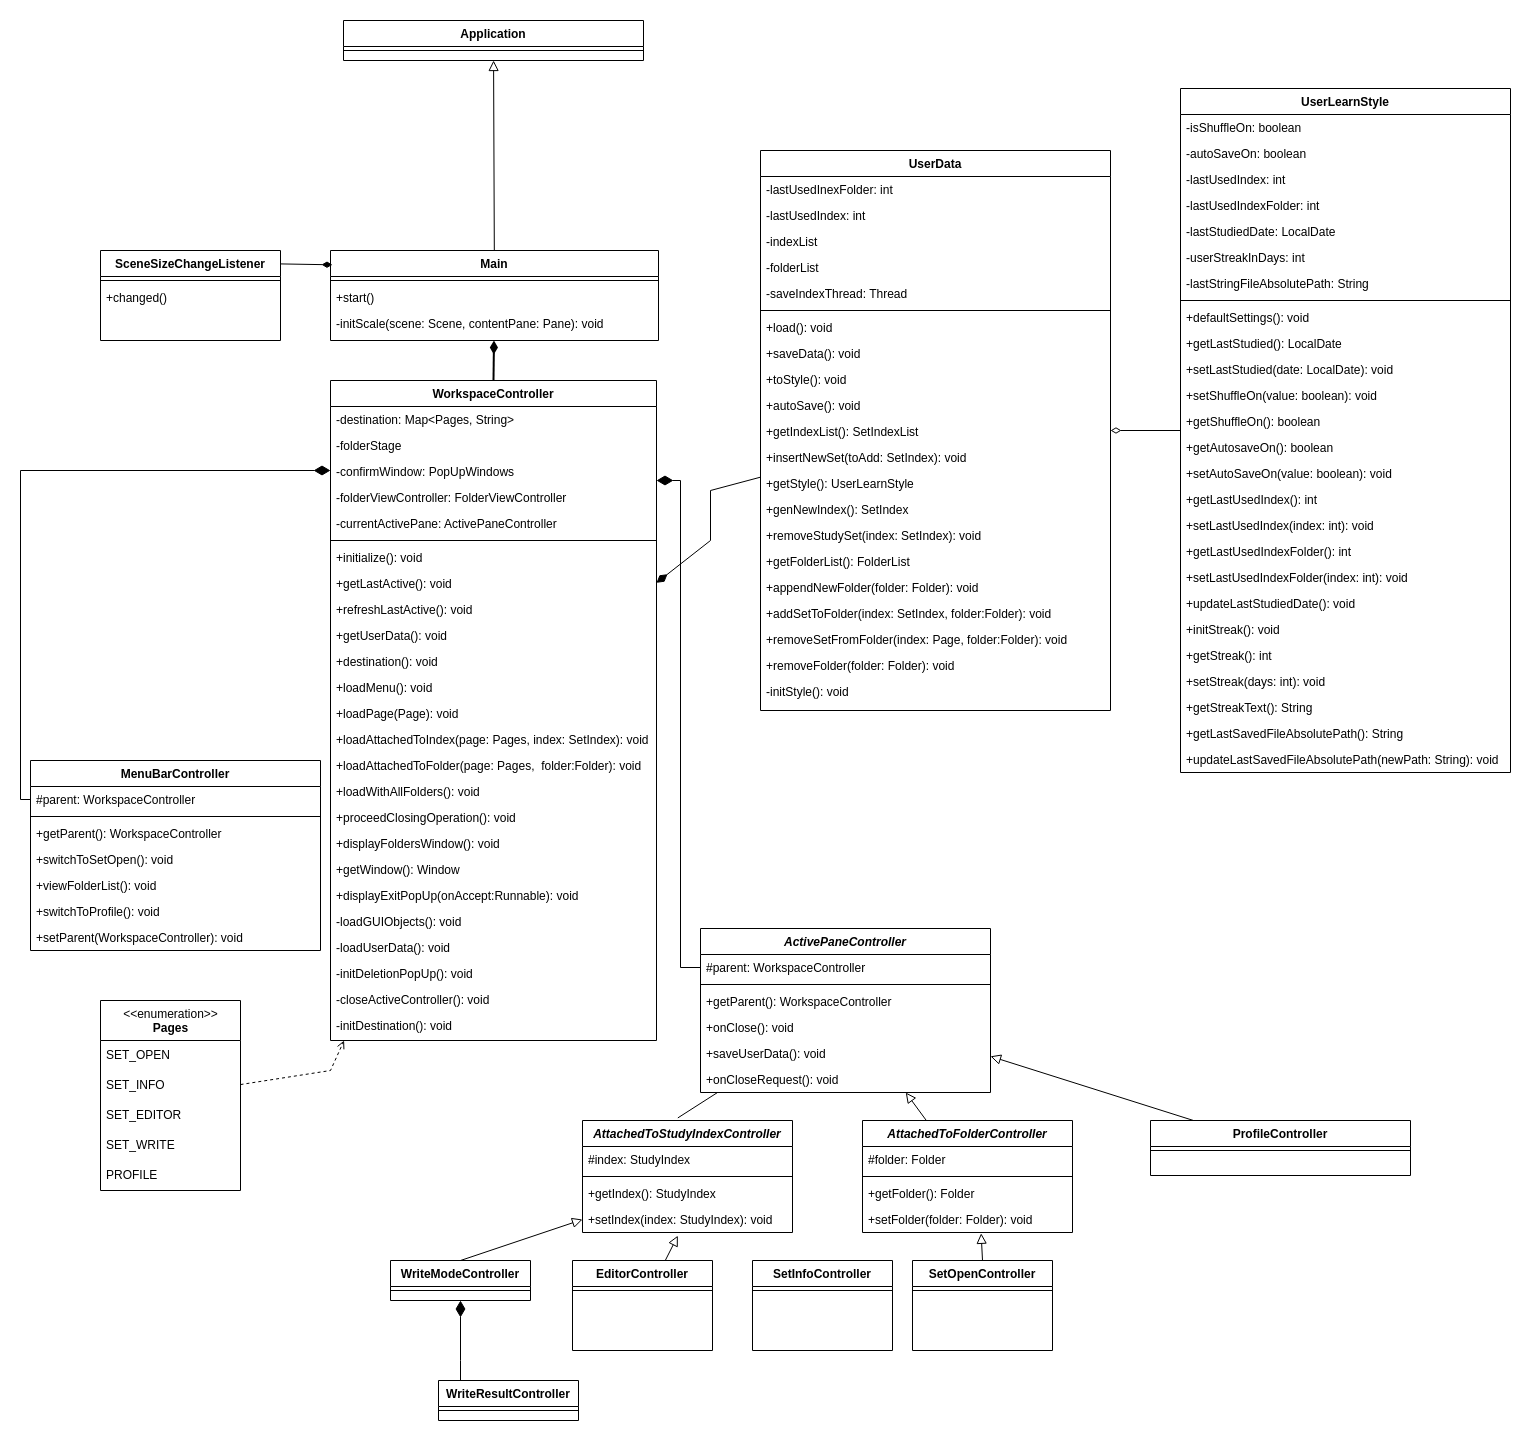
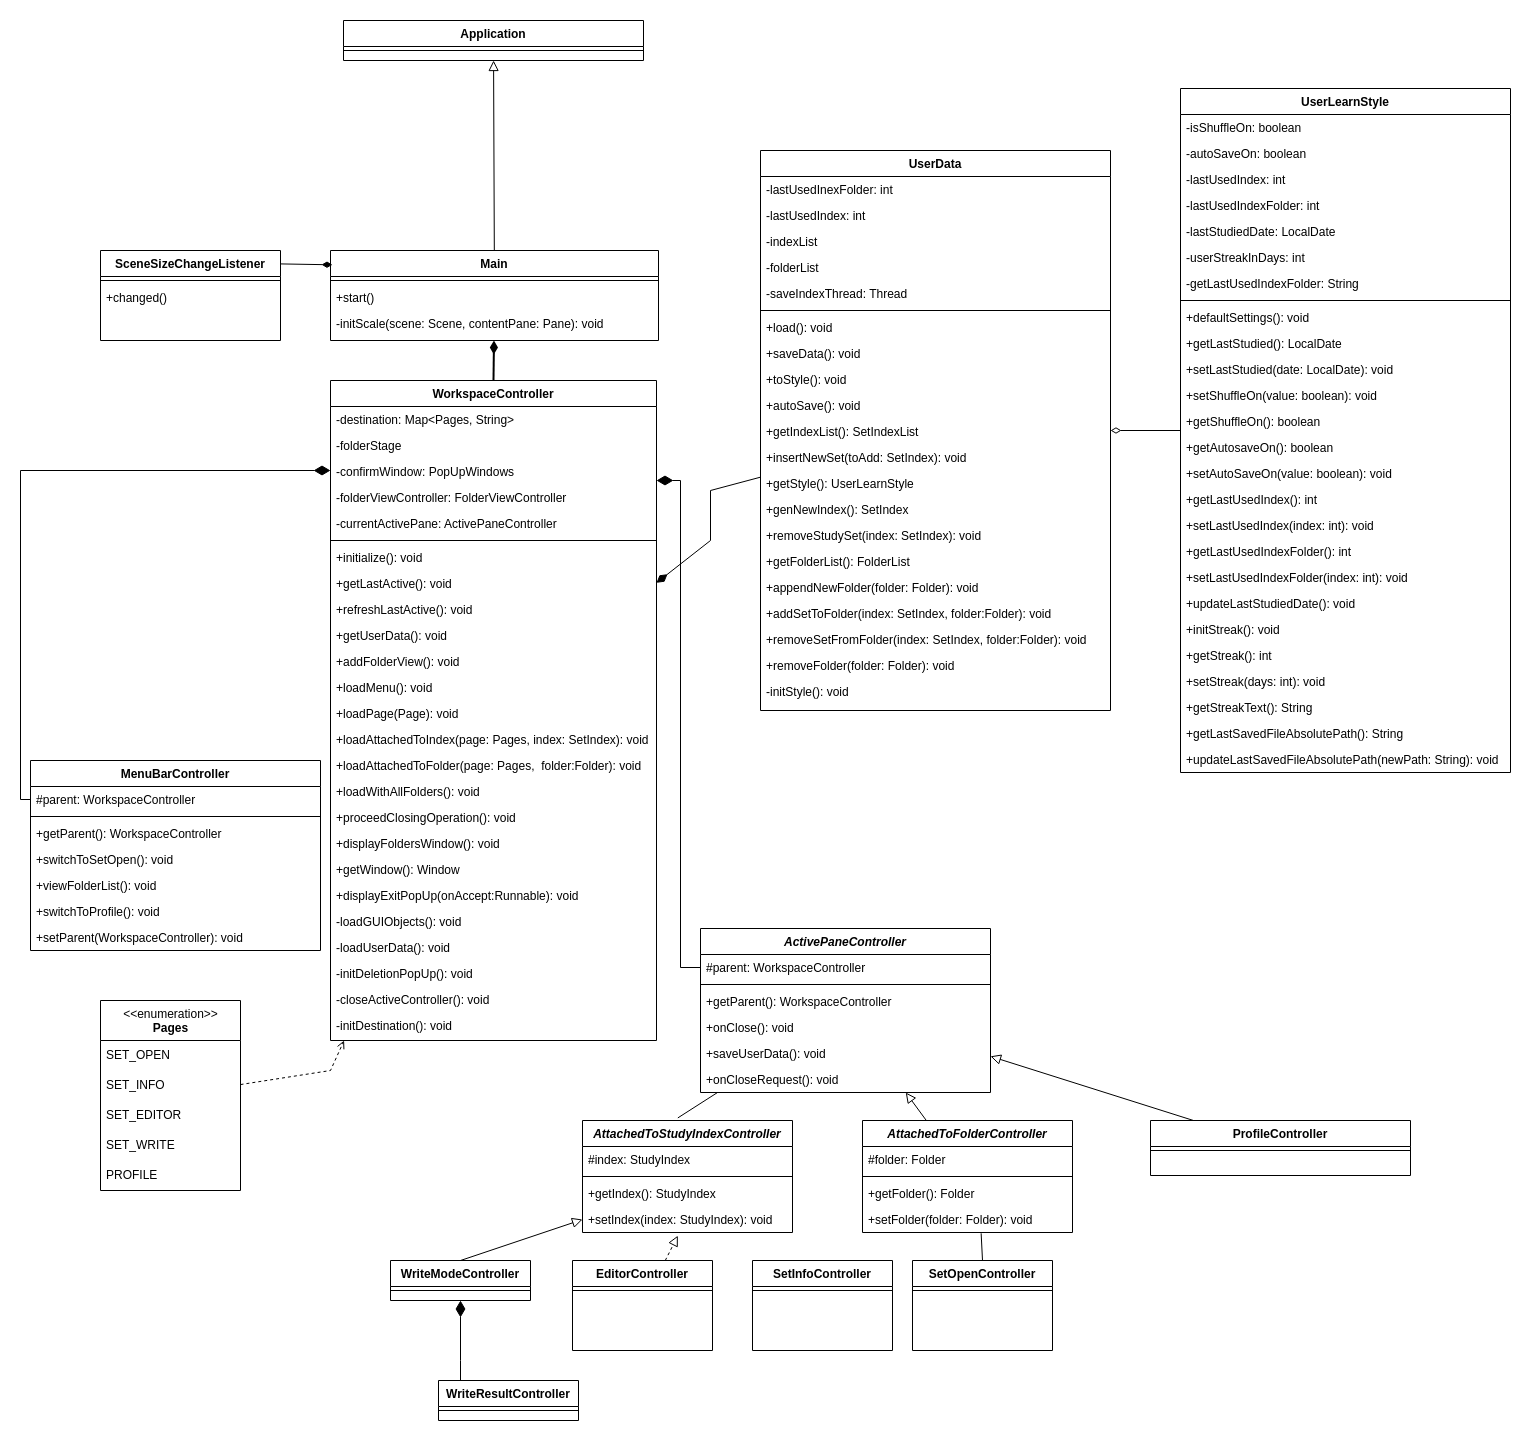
node "-lastStringFileAbsolutePath: String": label "-lastStringFileAbsolutePath: String" -> "-getLastUsedIndexFolder: String"
node "+removeSetFromFolder(index: Page, folder:Folder): void": label "+removeSetFromFolder(index: Page, folder:Folder): void" -> "+removeSetFromFolder(index: SetIndex, folder:Folder): void"
node "+destination(): void": label "+destination(): void" -> "+addFolderView(): void"
edge "SetOpenController" -> "+setFolder(folder: Folder): void": arrowhead block -> none
edge "EditorController" -> "+setIndex(index: StudyIndex): void": style solid -> dashed
